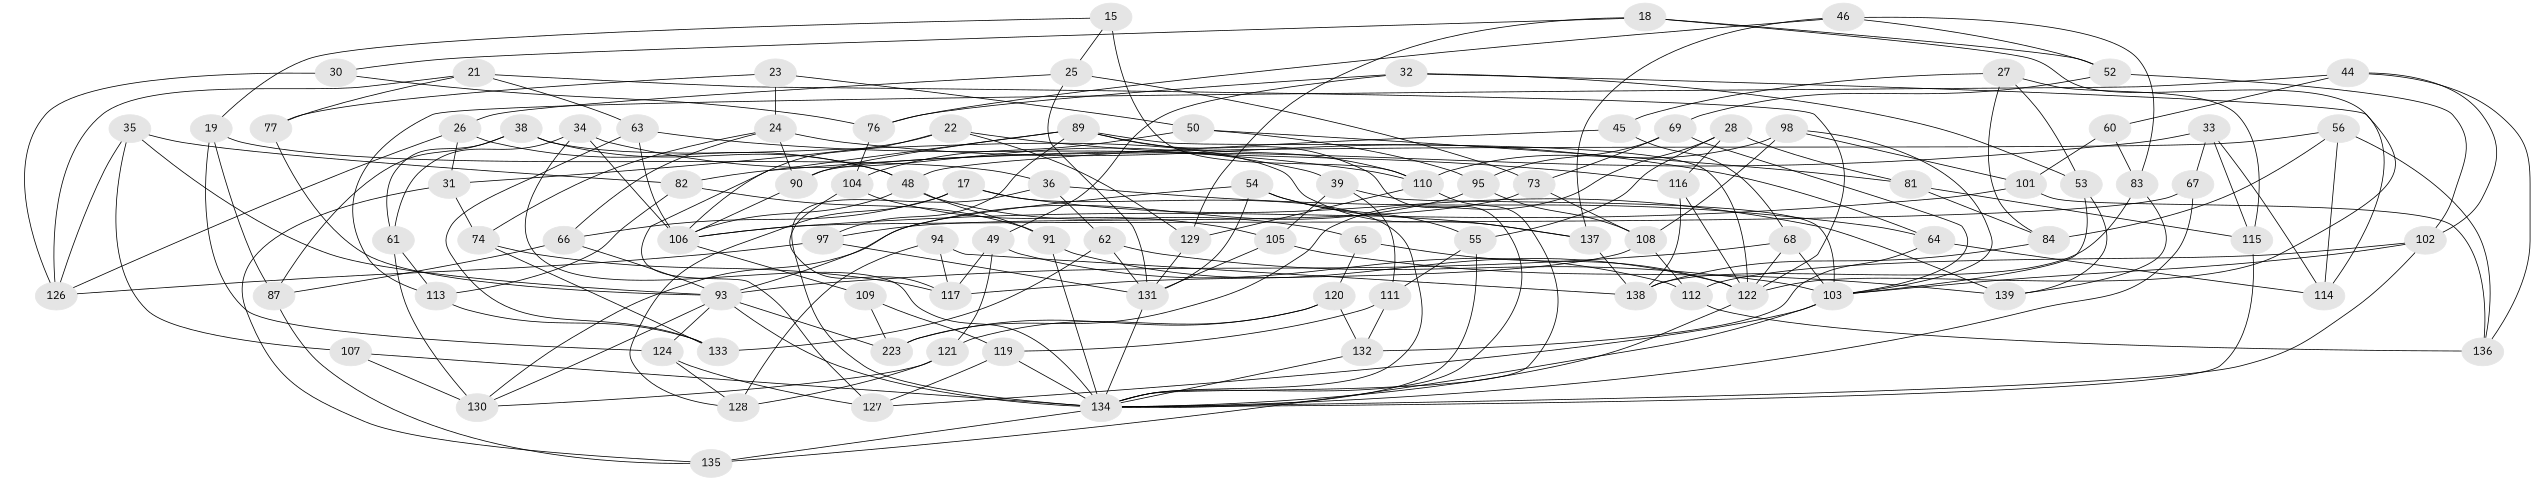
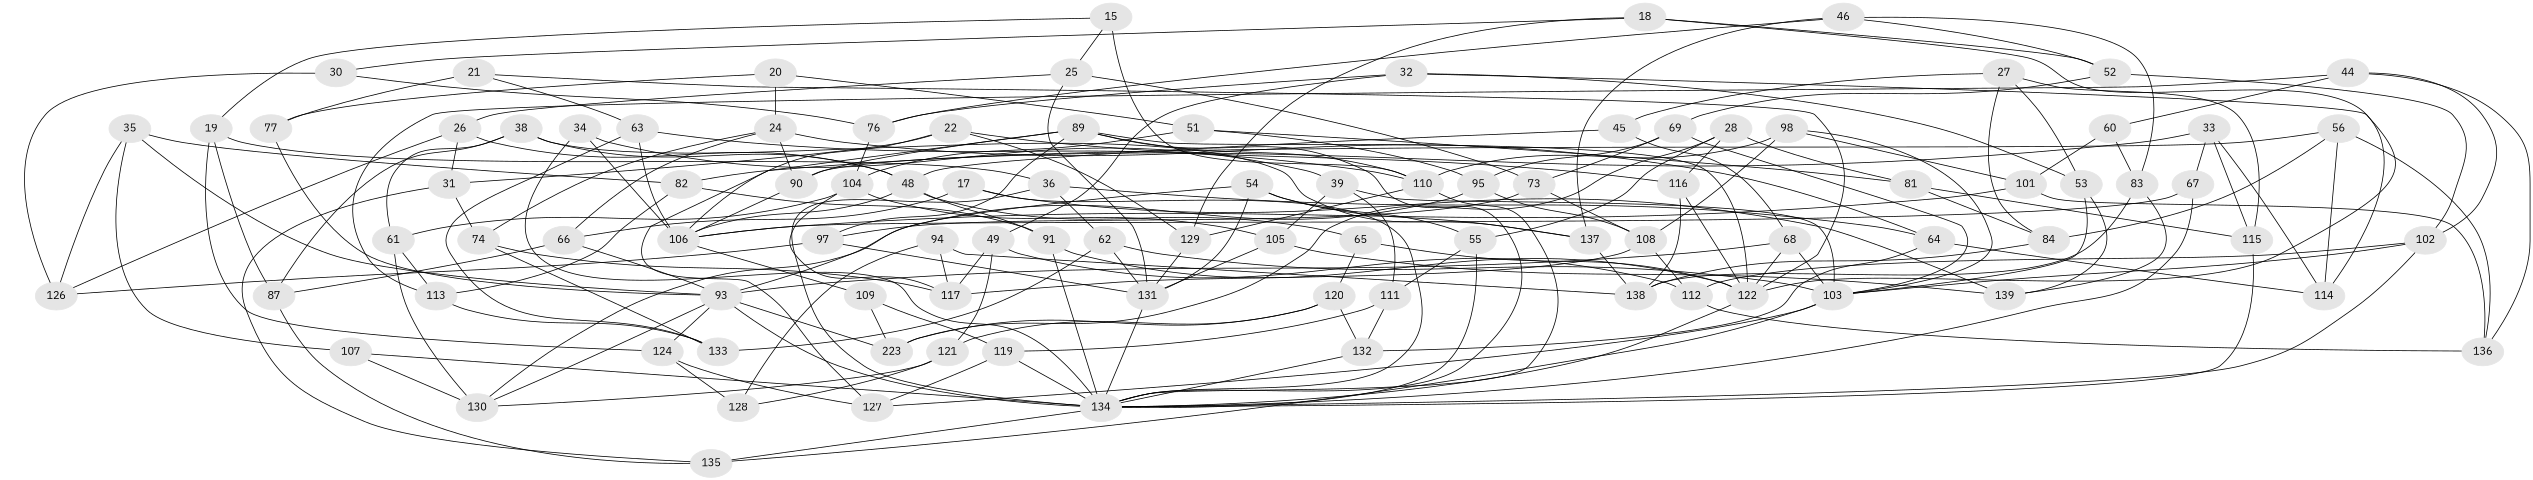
node "23": label "23" -> "20"
edge "21" -- "126": removed
node "50": label "50" -> "51"
edge "34" -- "61": now "104" -- "61"
edge "17" -- "128": removed
